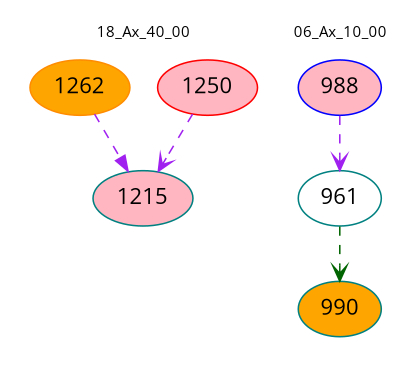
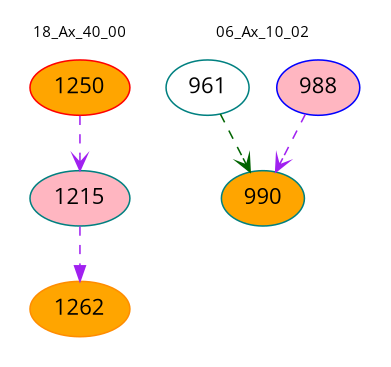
cluster "06_Ax_10_00": label "06_Ax_10_00" -> "06_Ax_10_02"
node "1250": fillcolor lightpink -> orange
edge "988" -> "961": now "988" -> "990"
edge "1262" -> "1215": reversed
